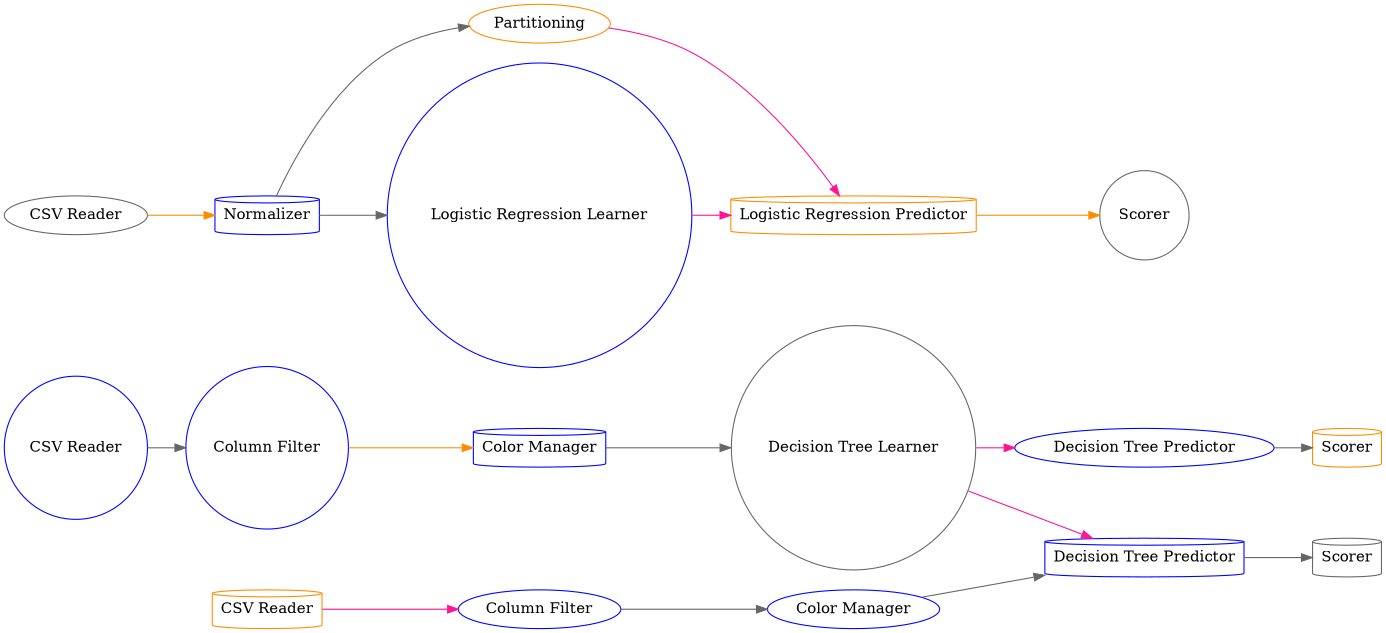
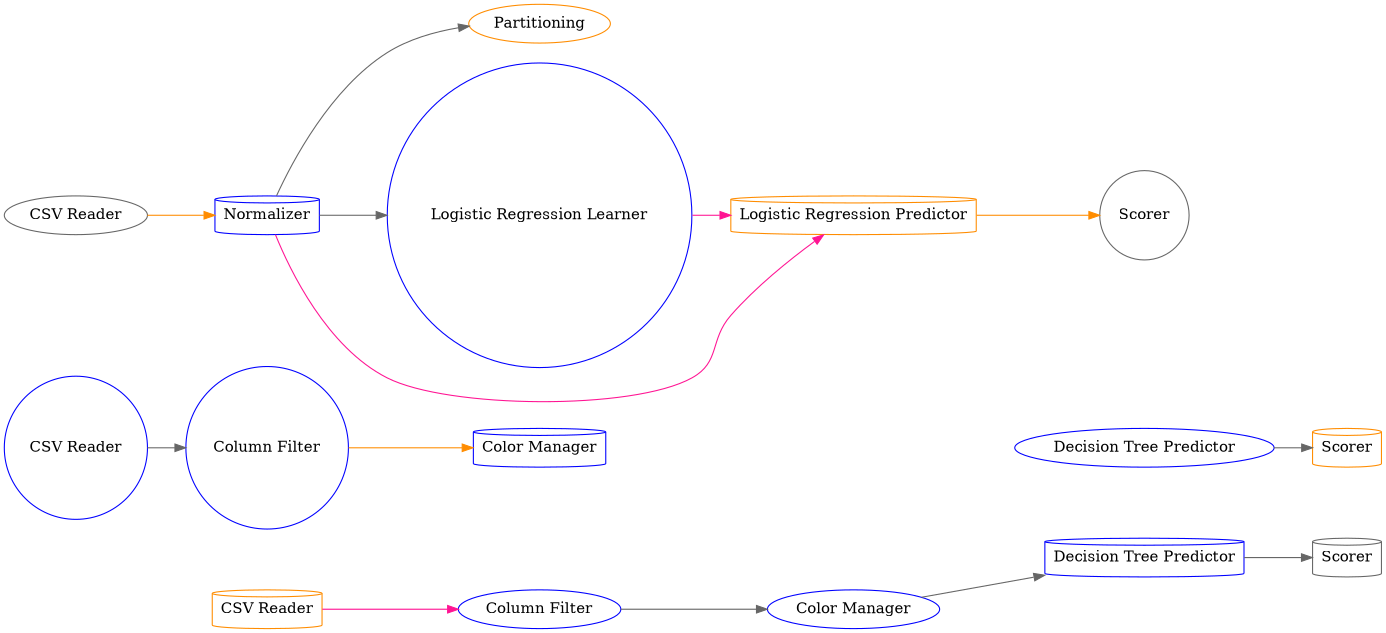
edge "Partitioning" -> "Logistic Regression Predictor": now "Normalizer" -> "Logistic Regression Predictor"
node "Decision Tree Learner": removed
